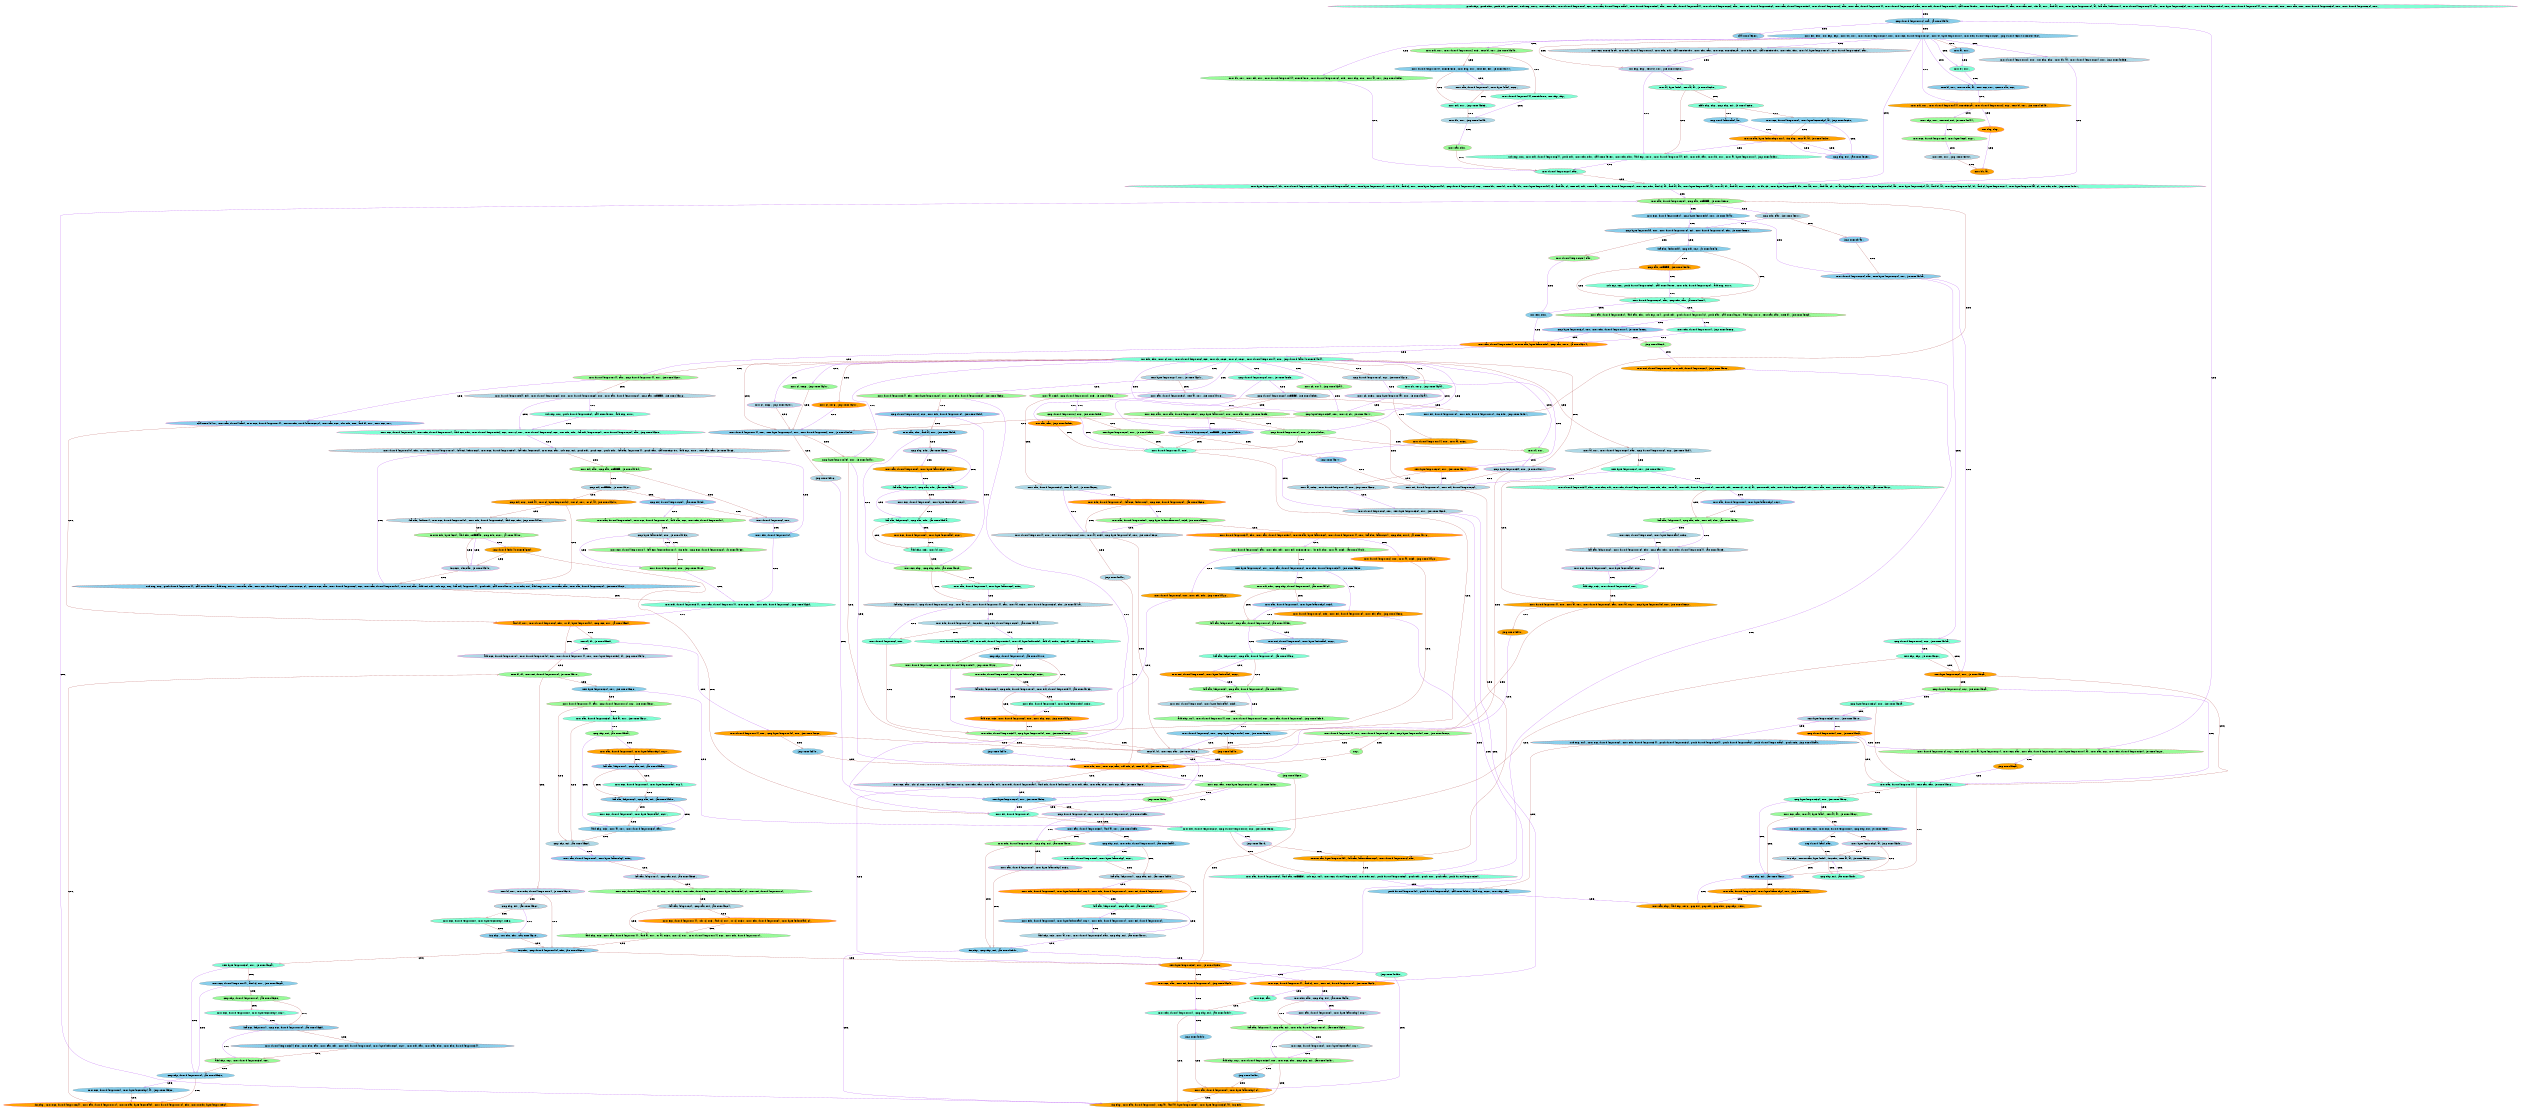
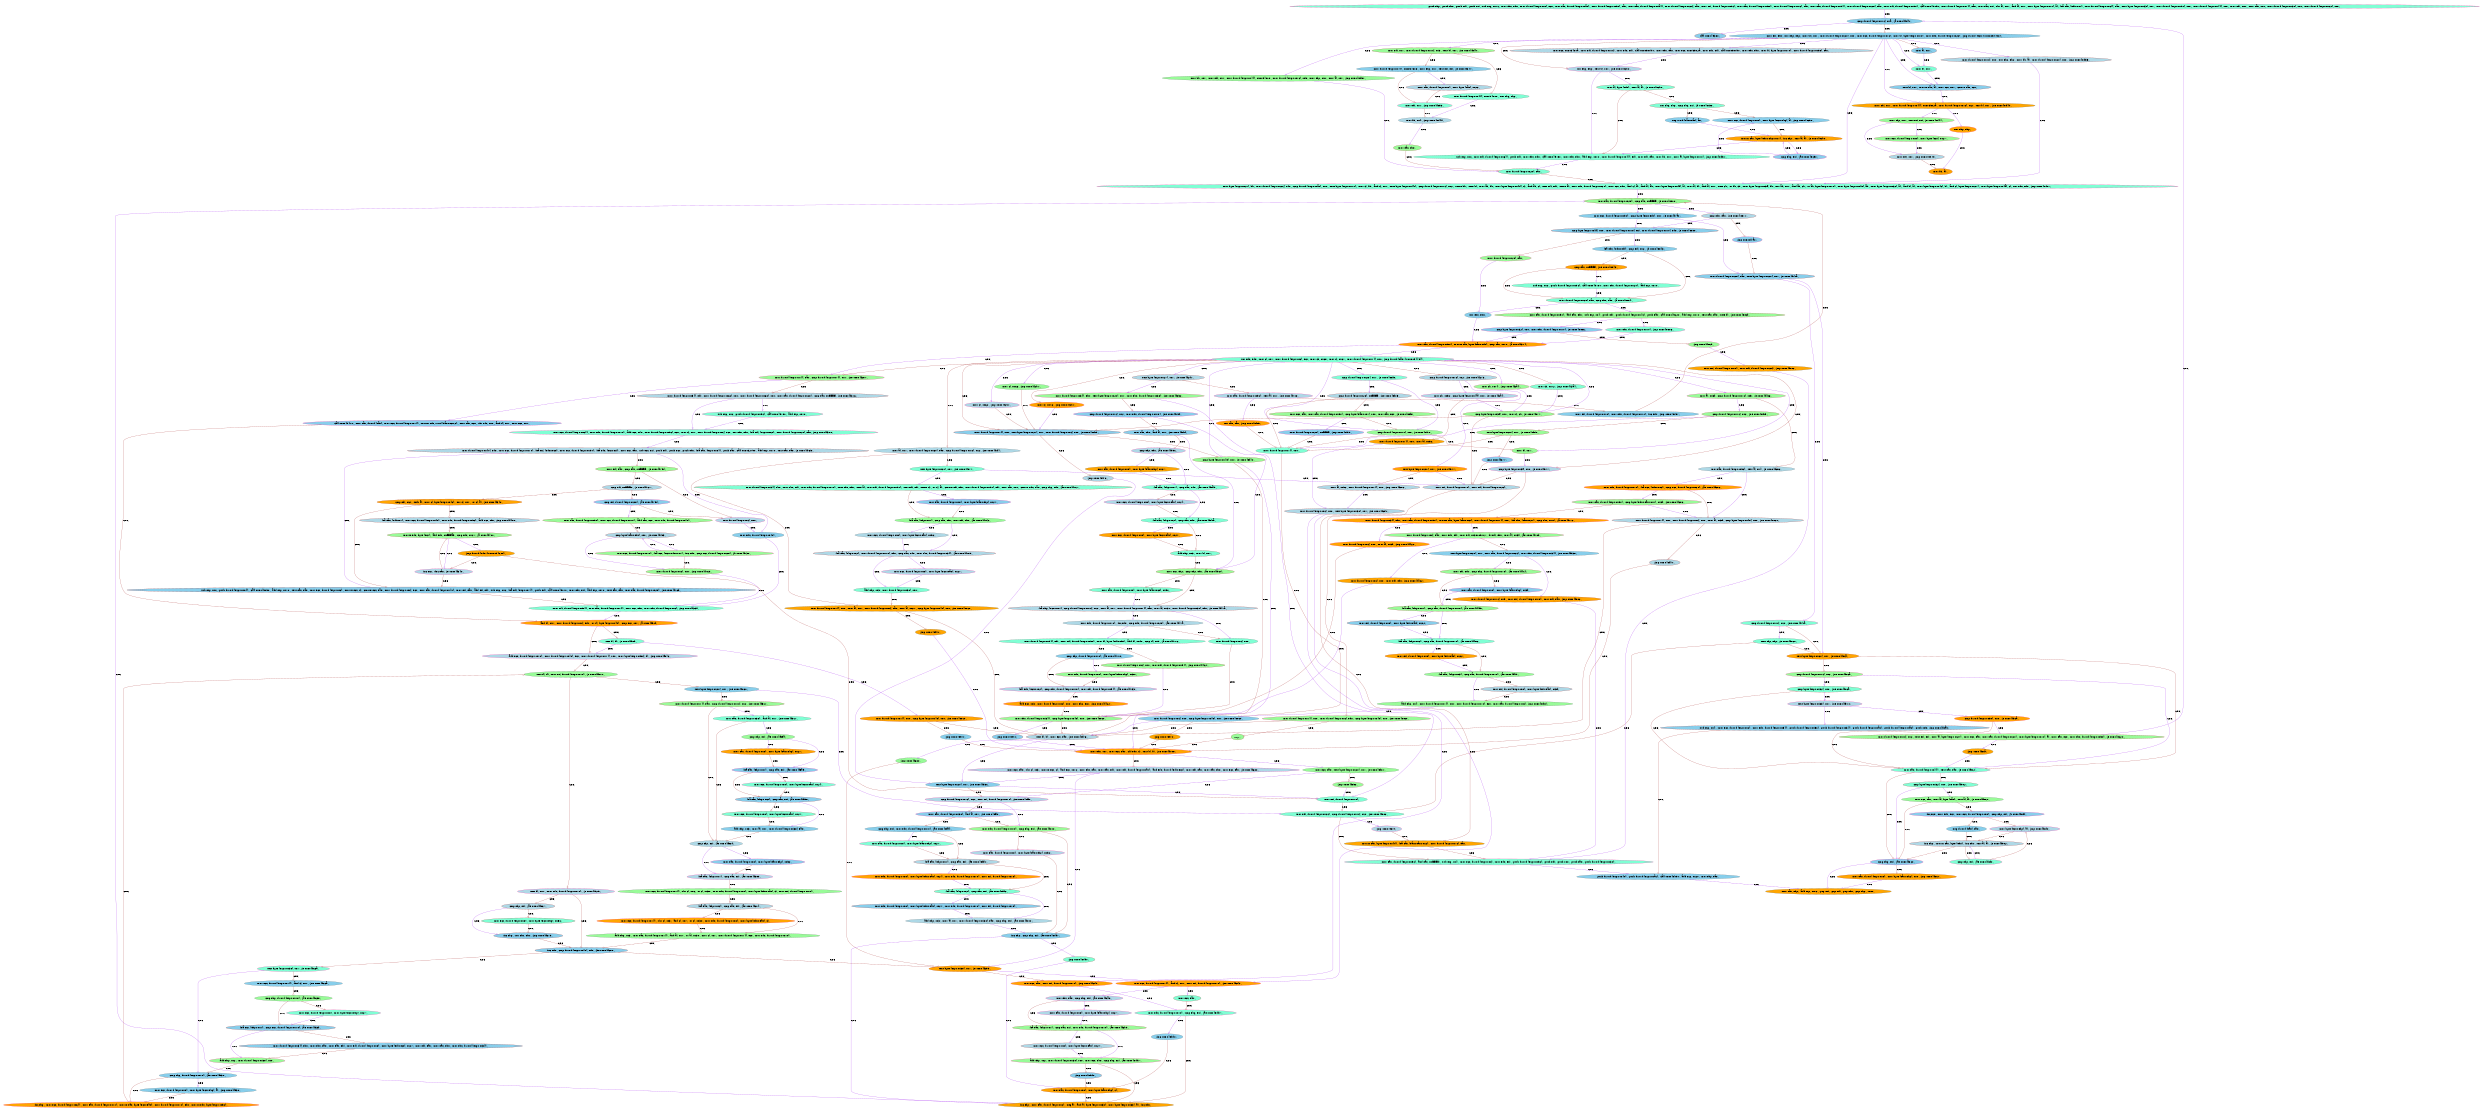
node "'efbb ebp, ebp', 'cmp ebp, esi', 'jb 0x804ec9e',": label "'efbb ebp, ebp', 'cmp ebp, esi', 'jb 0x804ec9e'," -> "'xor ebp, ebp', 'cmp ebp, esi', 'jb 0x804ec9e',"
node "'mov bh, 0x1', 'jmp 0x804ed4f',": label "'mov bh, 0x1', 'jmp 0x804ed4f'," -> "'mov bh, 0x4', 'jmp 0x804ed4f',"
edge "'mov ebp, 0x1', 'test esi, esi', 'je 0x804ed44'," -> "'mov edi, 0x1', 'jmp 0x804ed4d',": added, label "CFG"
edge "'cmp dword [esp+0x28], 0xffffffff', 'jne 0x804ef05'," -> "'mov dword [esp+0x14], 0x0',": added, label "CFG"
node "'mov ebx, dword [esp+0x8]', 'mov byte [ebx+edx], 0x30',": removed
edge "'cmp ebp, esi', 'jae 0x804f59a'," -> "'add ebp, 0x3', 'mov al, 0x1', 'mov dword [esp+0x38], eax',": now "'cmp ebp, esi', 'jae 0x804f59a'," -> "'lea eax, [ebp+0x1]', 'cmp eax, esi', 'jae 0x804f5a9',"
edge "'cmp ebp, esi', 'jae 0x804f5cd'," -> "'lea eax, [ebp+0x1]', 'cmp eax, esi', 'jae 0x804f5e9',": added, label "CFG"
node "'inc ebp', 'xor ebx, ebx', 'xac 0x804f619',": label "'inc ebp', 'xor ebx, ebx', 'xac 0x804f619'," -> "'inc ebp', 'xor ebx, ebx', 'jmp 0x804f619',"
edge "'mov ecx, dword [esp+0x14]', 'and cl, 0x1', 'jne 0x804f66a'," -> "'cmp ebp, dword [esp+0x18]', 'jae 0x804f530',": removed, label "CFG"
